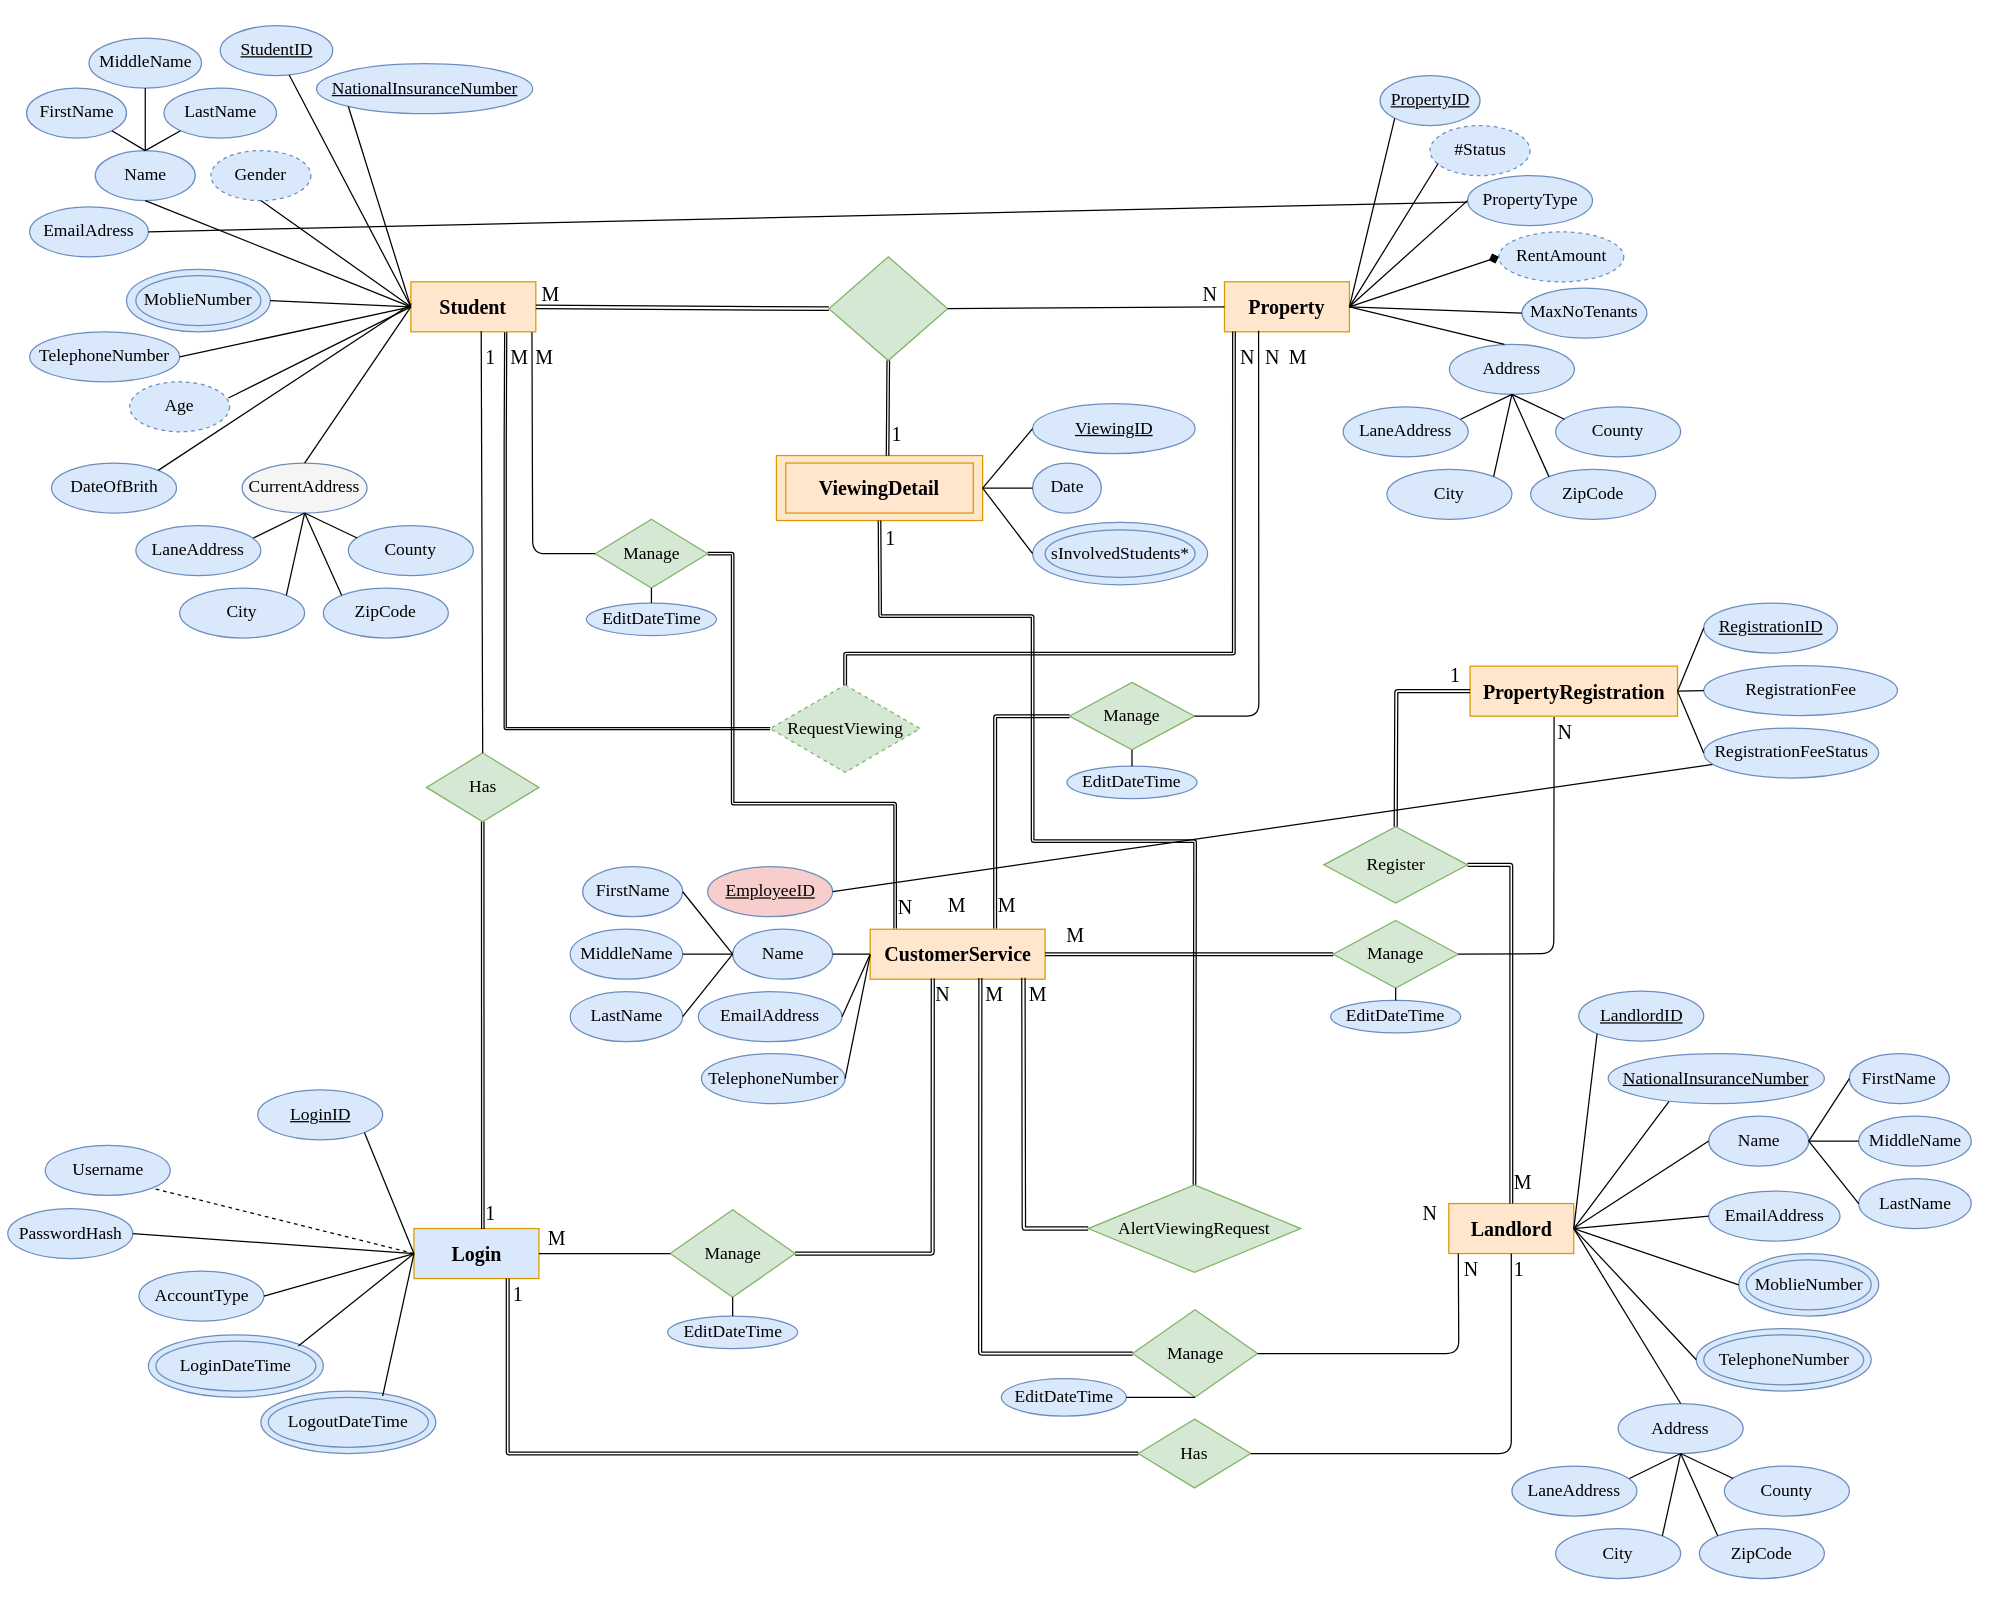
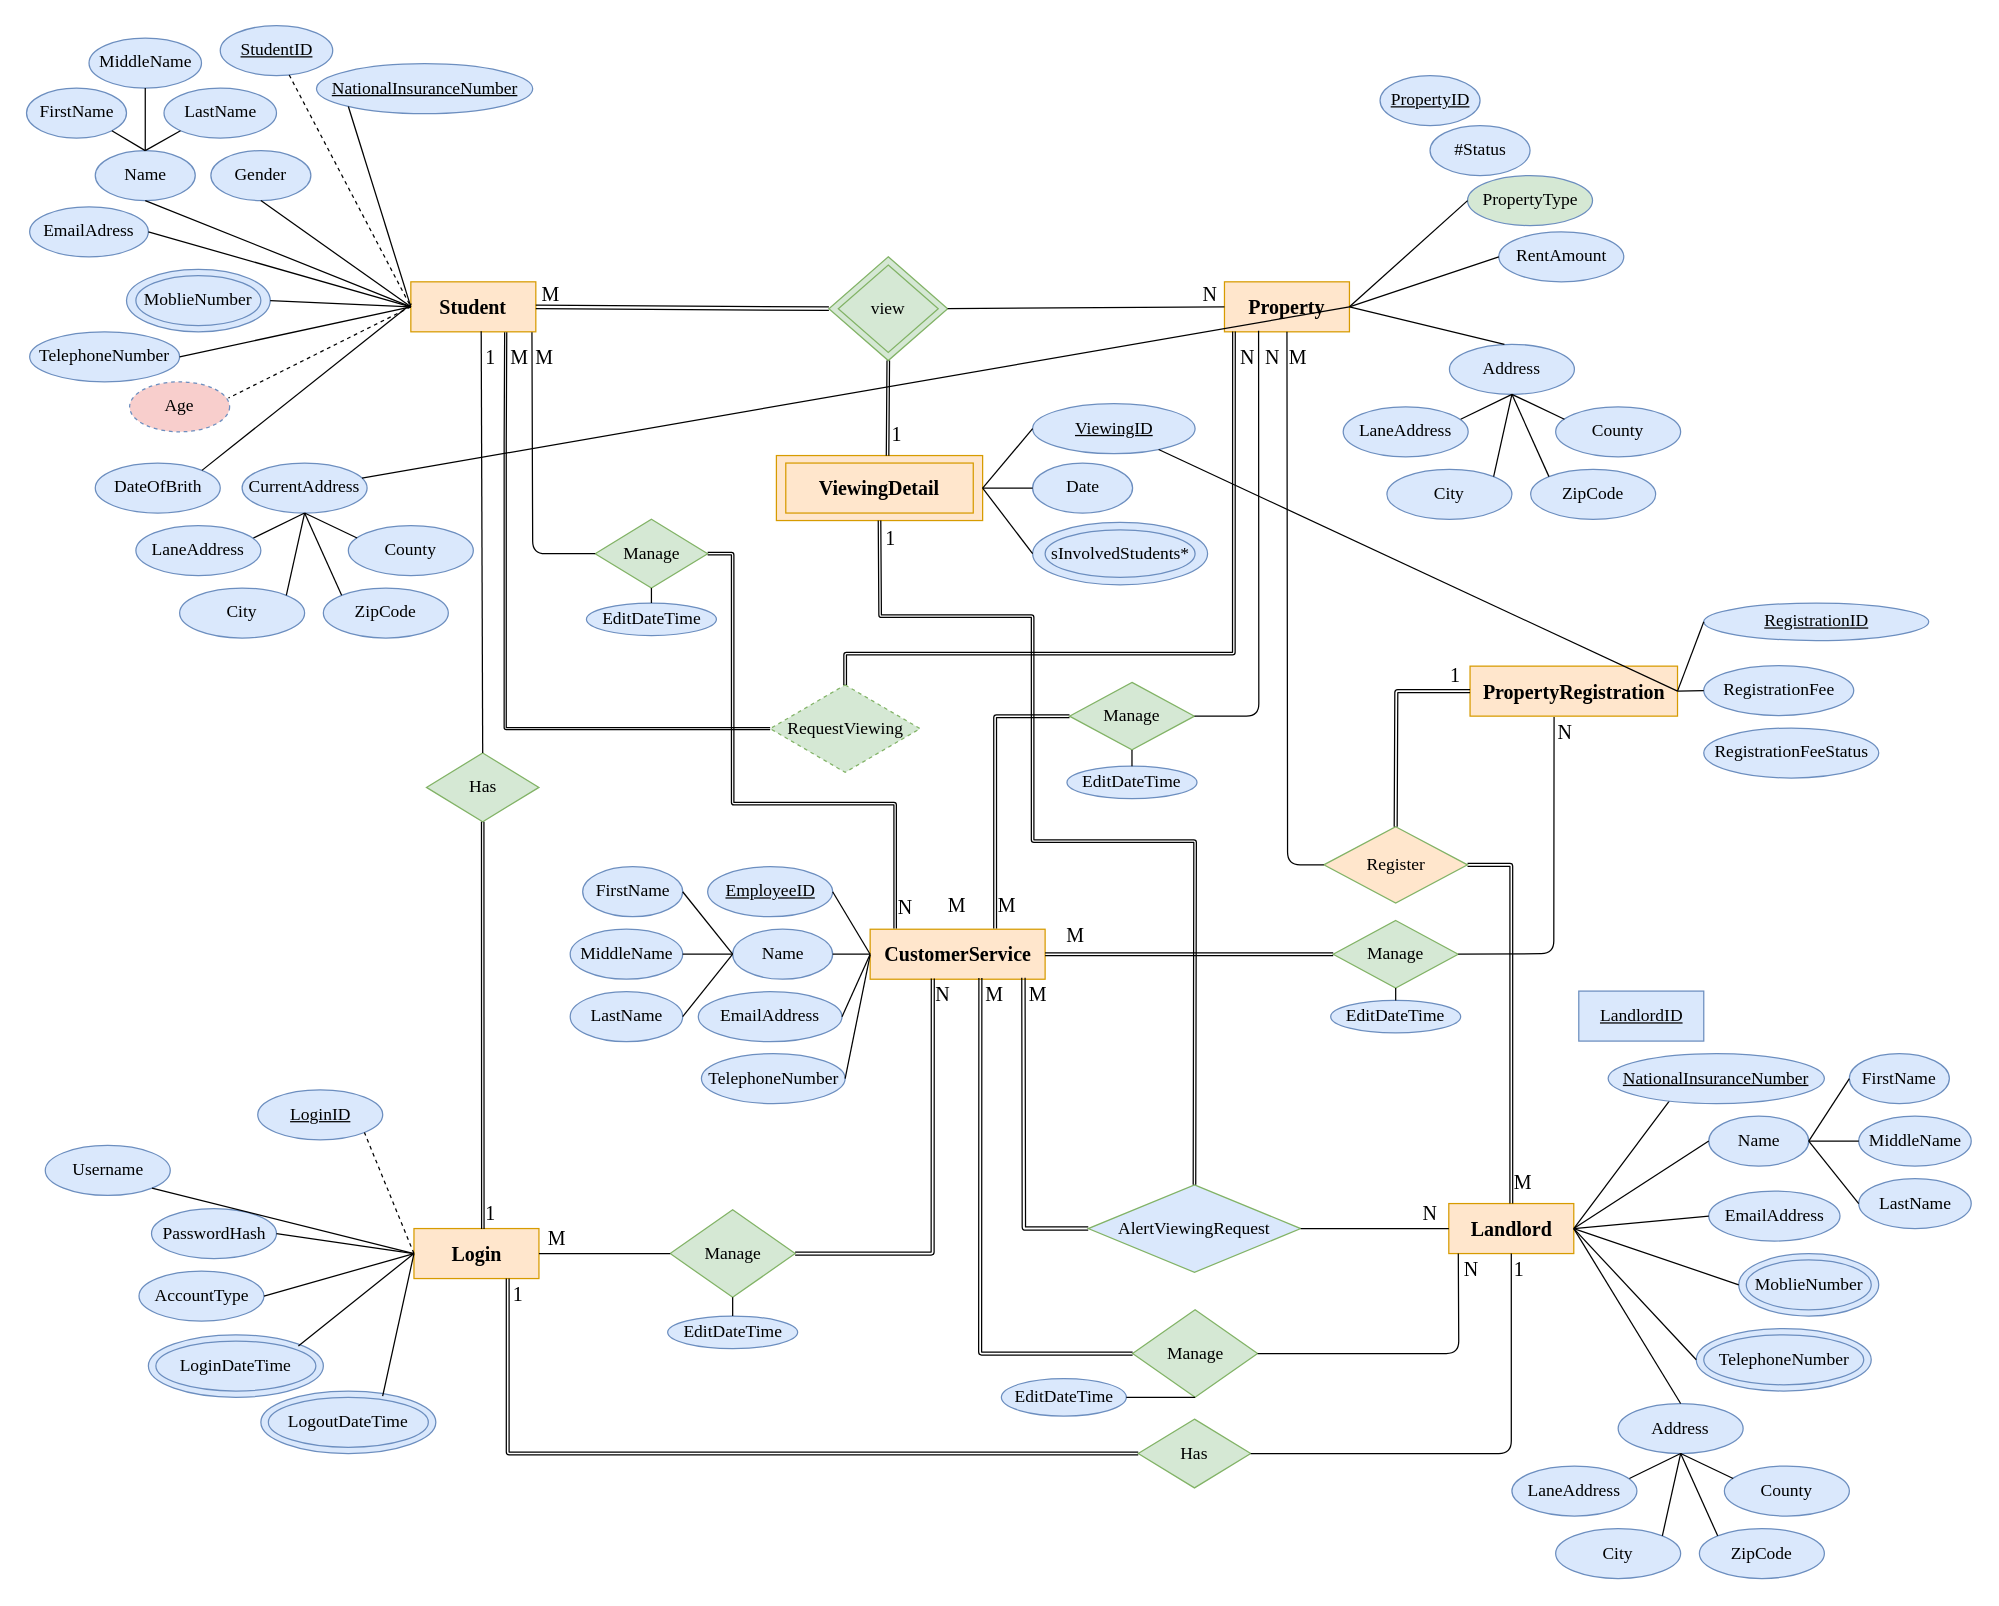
node "#Status": style dashed -> solid
node "Gender": style dashed -> solid
edge "StudentID" -- "Student": style solid -> dashed
node "PropertyType": fillcolor #dae8fc -> #d5e8d4
edge "PropertyID" -- "Property": removed
edge "PropertyType" -- "EmailAdress": now "Student" -- "EmailAdress"
edge "#Status" -- "Property": now "CurrentAddress" -- "Property"
node "RentAmount": style dashed -> solid
edge "Property" -> "RentAmount": arrowhead diamond -> none
node "view": added
edge "Property" -- "MaxNoTenants": removed
node "MaxNoTenants": removed
edge "Student" -- "Age": style solid -> dashed
edge "Student" -- "CurrentAddress": removed
node "Age": fillcolor #dae8fc -> #f8cecc
node "DateOfBrith": moved (114, 488) -> (158, 488)
node "CurrentAddress": fillcolor #f5f5f5 -> #dae8fc
node "Date": size 69x50 -> 100x50
edge "Property" -- "Register": added
node "RegistrationID": size 134x50 -> 225x38
node "RegistrationFee": size 194x50 -> 150x50
edge "PropertyRegistration" -- "RegistrationFeeStatus": now "PropertyRegistration" -- "ViewingID"
edge "RegistrationFeeStatus" -- "EmployeeID": now "CustomerService" -- "EmployeeID"
node "Register": fillcolor #d5e8d4 -> #ffe6cc
node "EmployeeID": fillcolor #f8cecc -> #dae8fc
node "LandlordID": shape ellipse -> rectangle
edge "LandlordID" -- "Landlord": removed
edge "LoginID" -- "Login": style solid -> dashed
edge "Username" -- "Login": style dashed -> solid
node "AlertViewingRequest": fillcolor #d5e8d4 -> #dae8fc
edge "AlertViewingRequest" -- "Landlord": added
node "PasswordHash": moved (70, 1234) -> (214, 1234)
node "Login": fillcolor #dae8fc -> #ffe6cc
